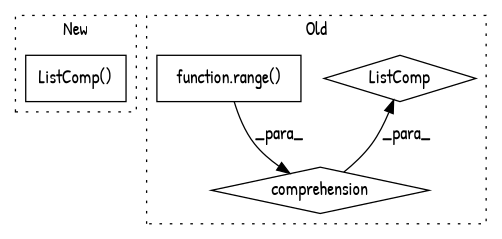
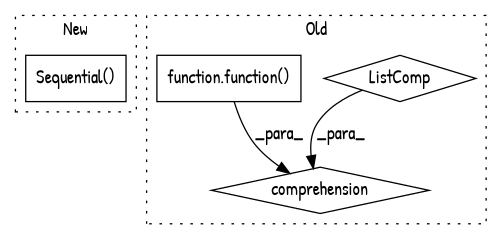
node "ListComp()": label "ListComp()" -> "Sequential()"
node "function.range()": label "function.range()" -> "function.function()"
edge "comprehension" -> "ListComp": reversed
